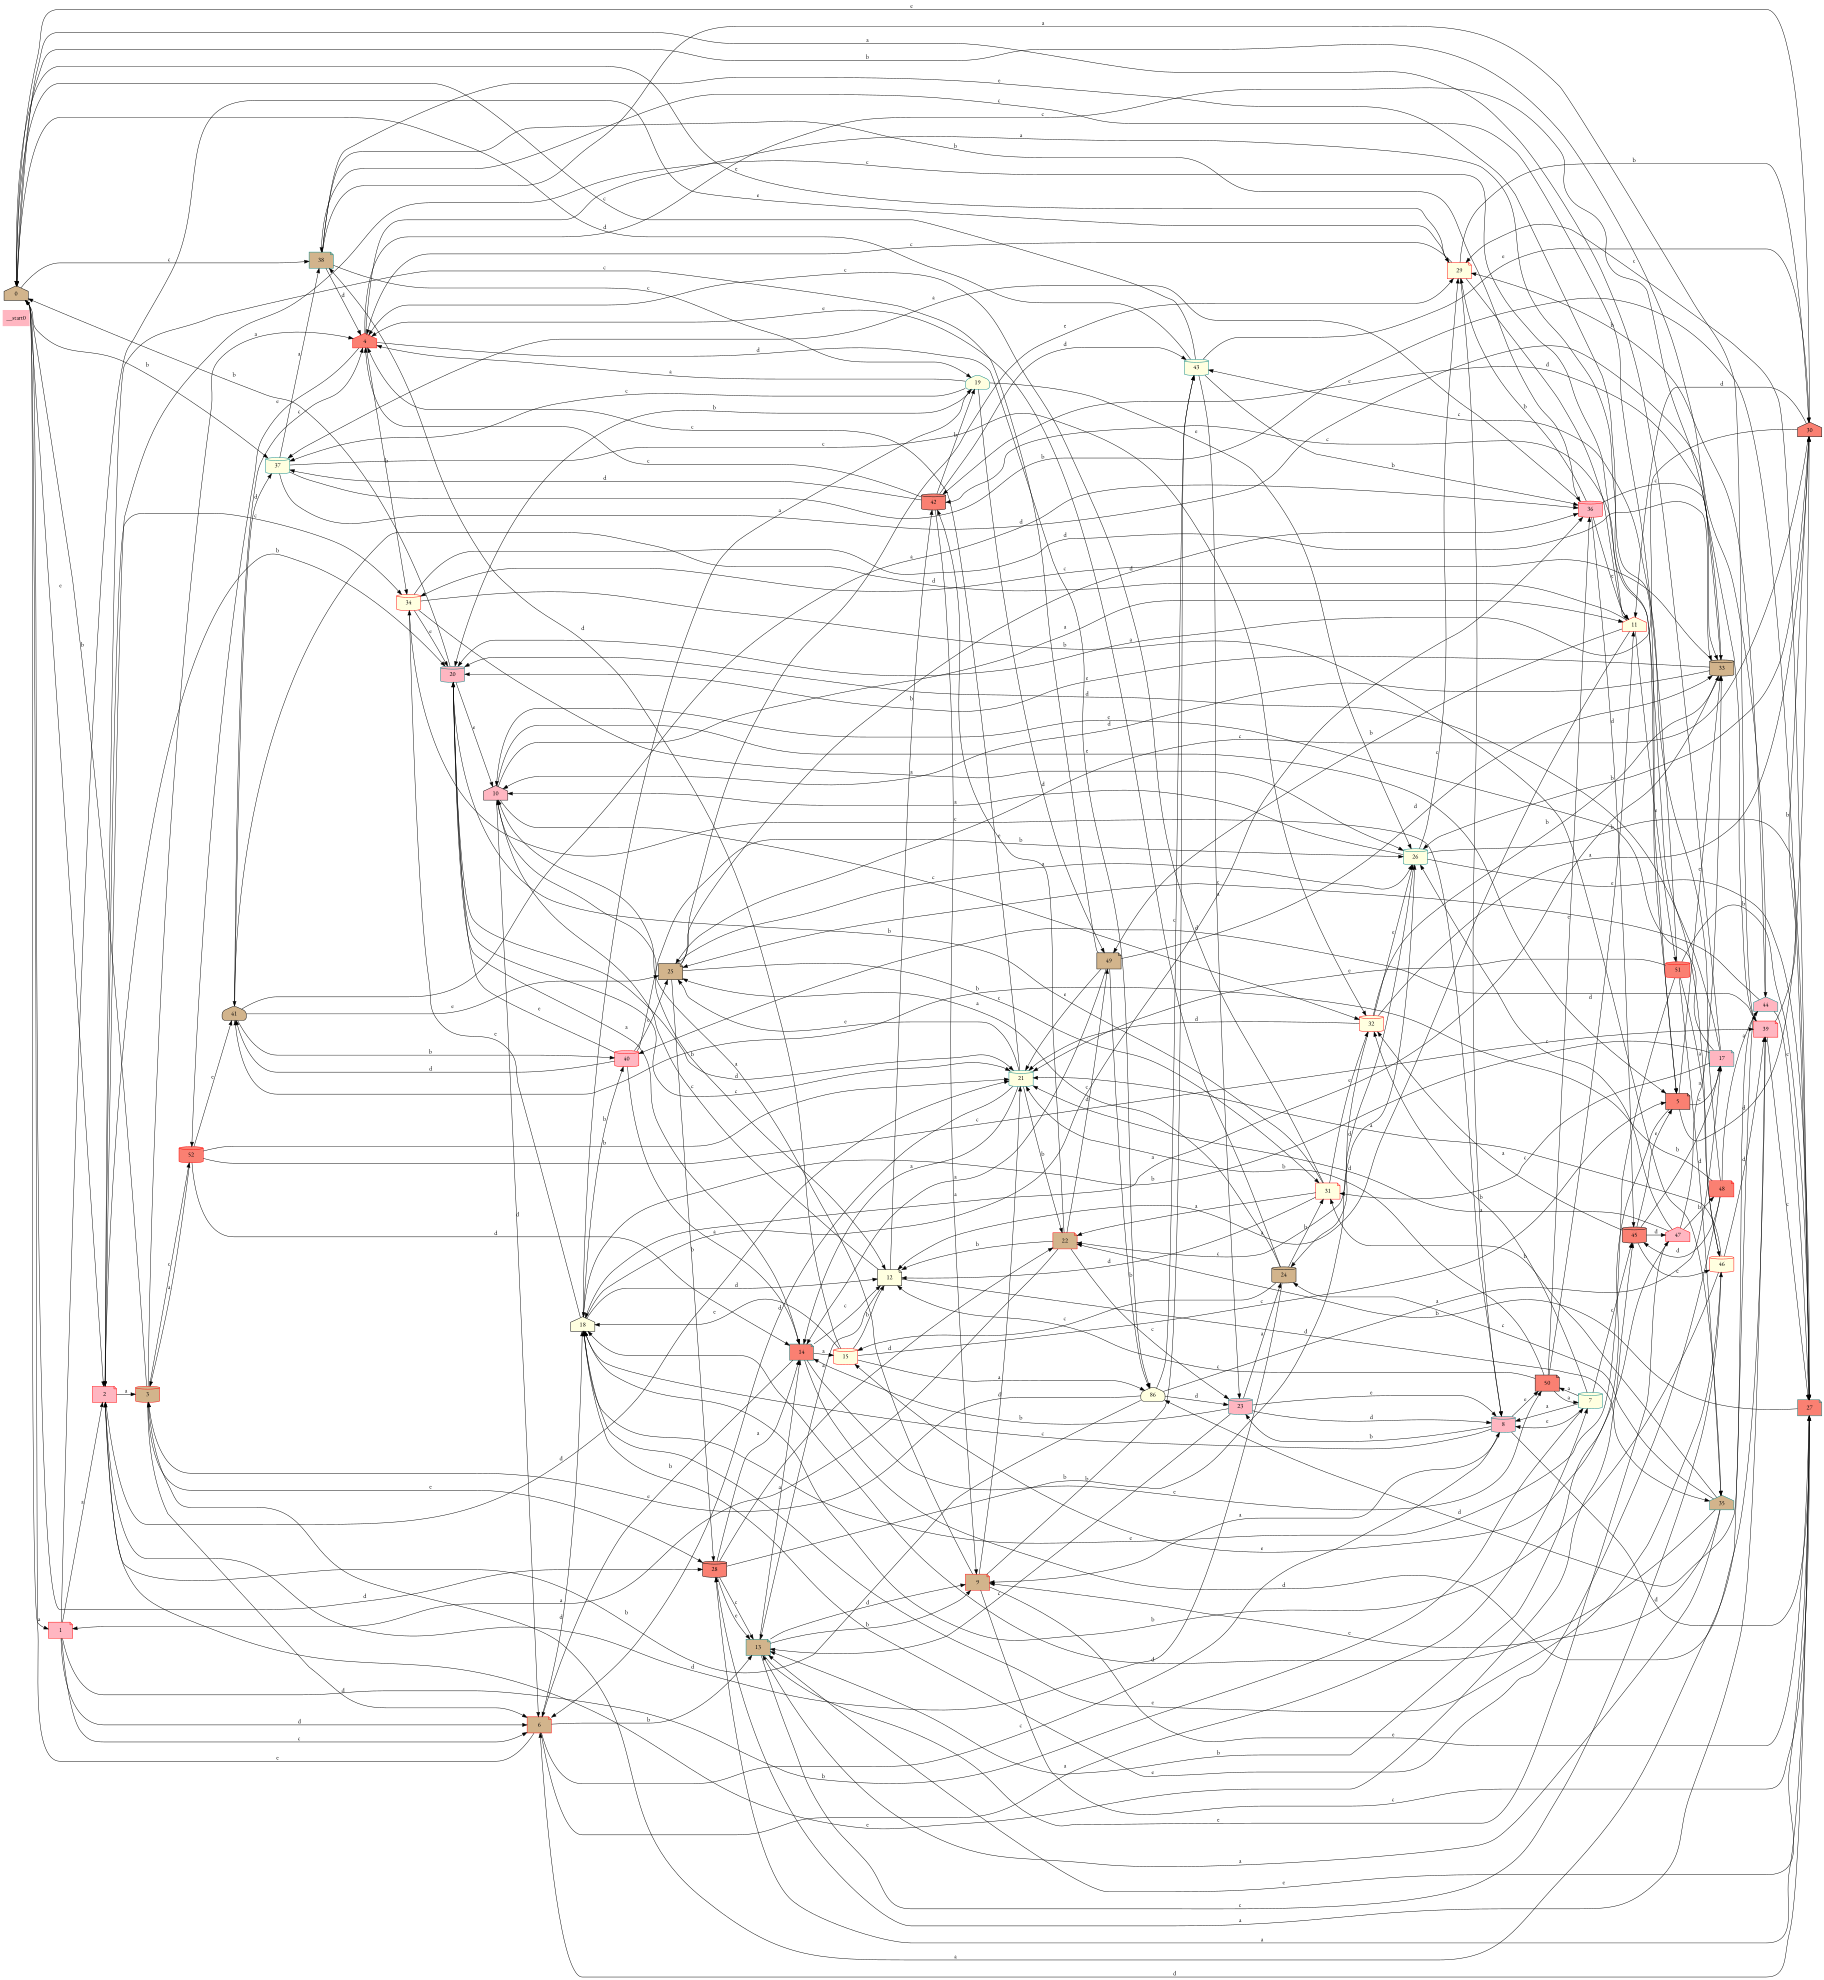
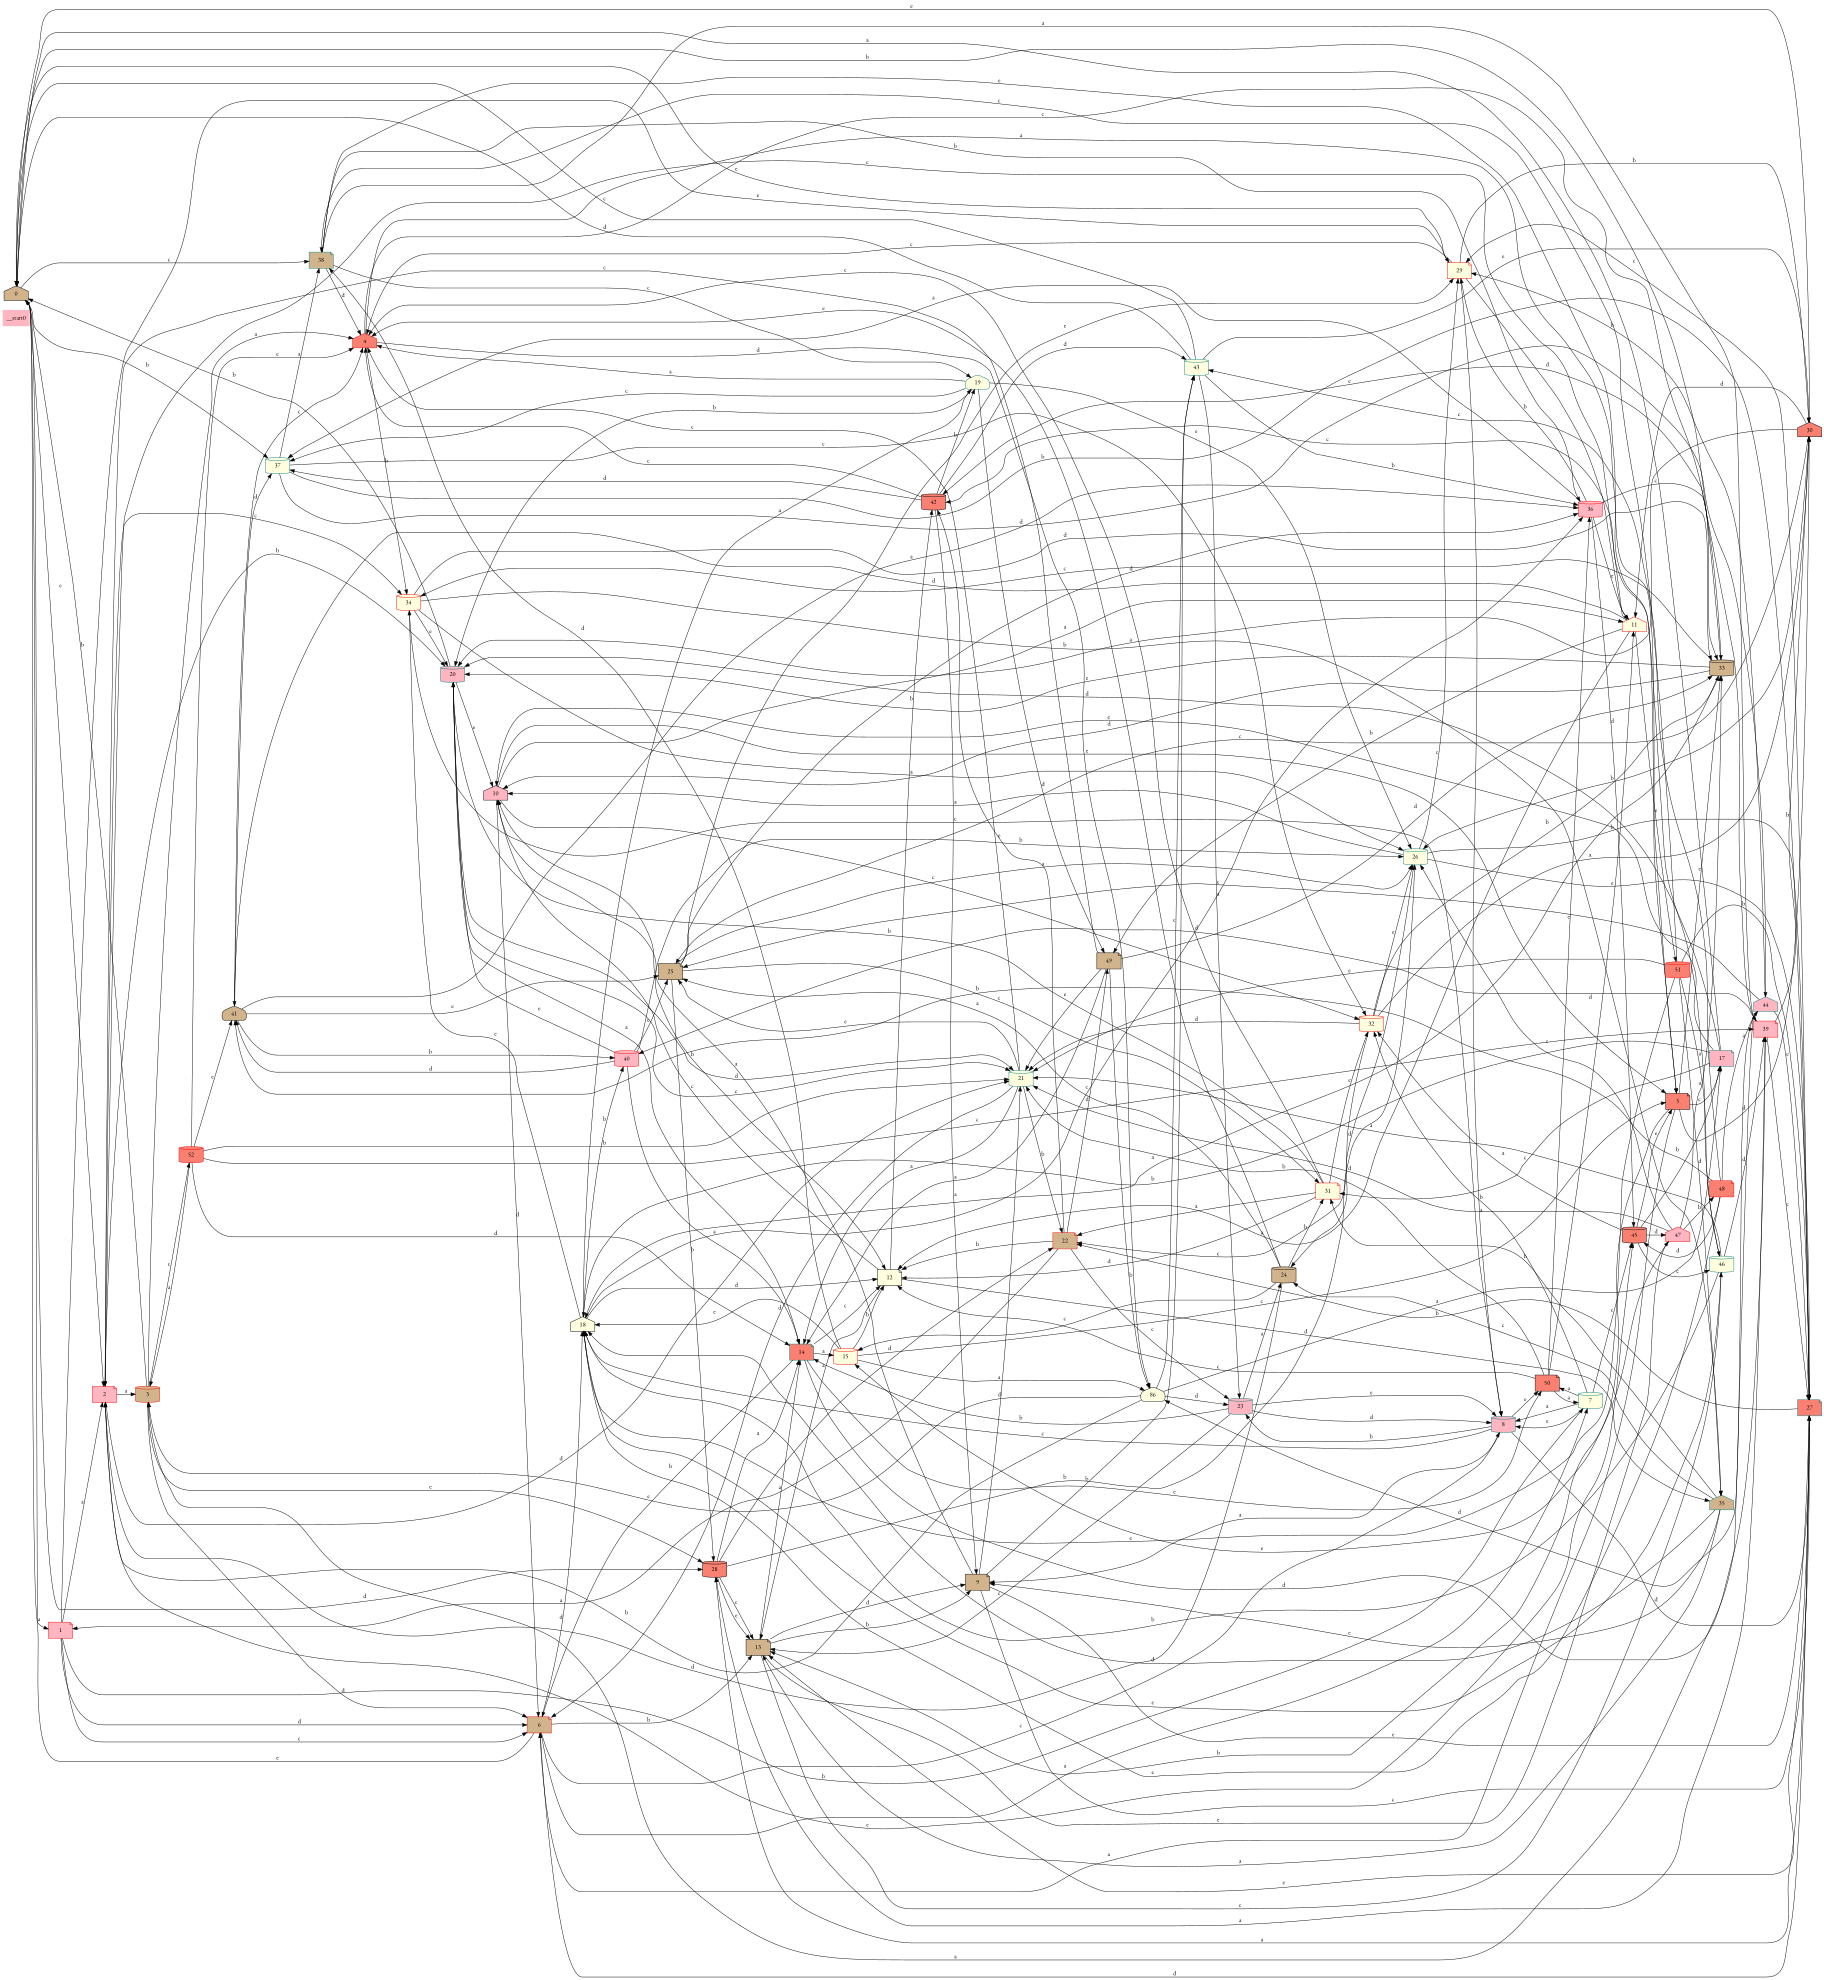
edge "4" -> "52": reversed
node "46": color red -> teal
node "9": color red -> black
node "13": color teal -> black
edge "5" -> "6": added, label "a"
